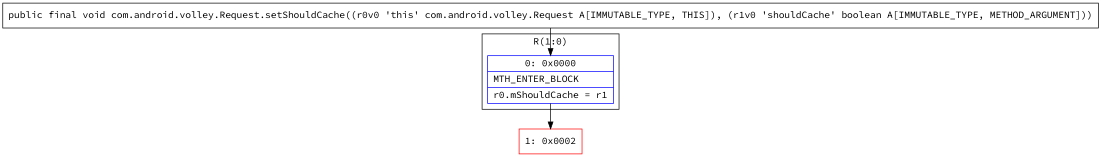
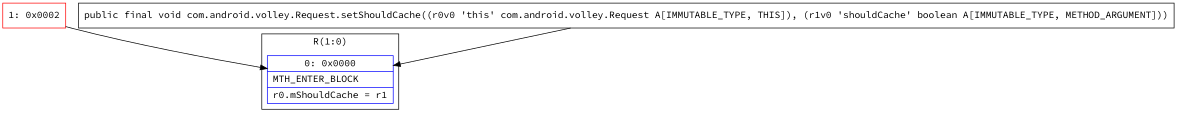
edge "0: 0x0000" -> "1: 0x0002": reversed
